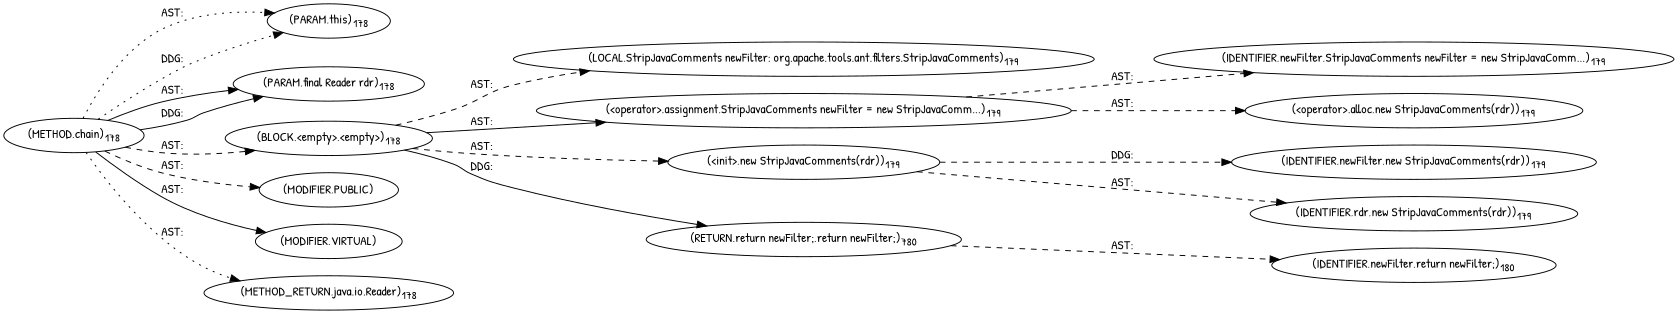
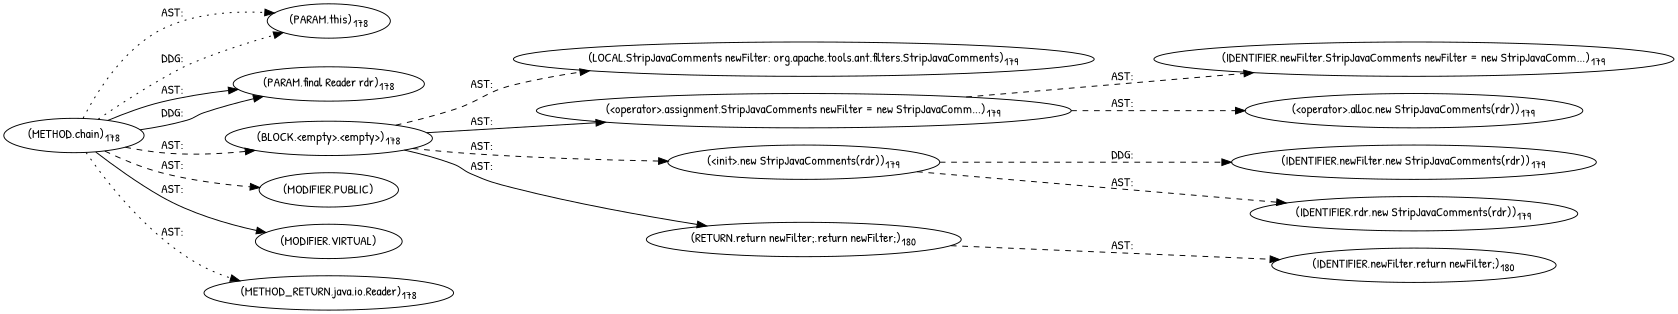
edge "(BLOCK,<empty>,<empty>)" -> "(RETURN,return newFilter;,return newFilter;)": label "DDG: " -> "AST: "
node "(RETURN,return newFilter;,return newFilter;)": text "780" -> "180"
